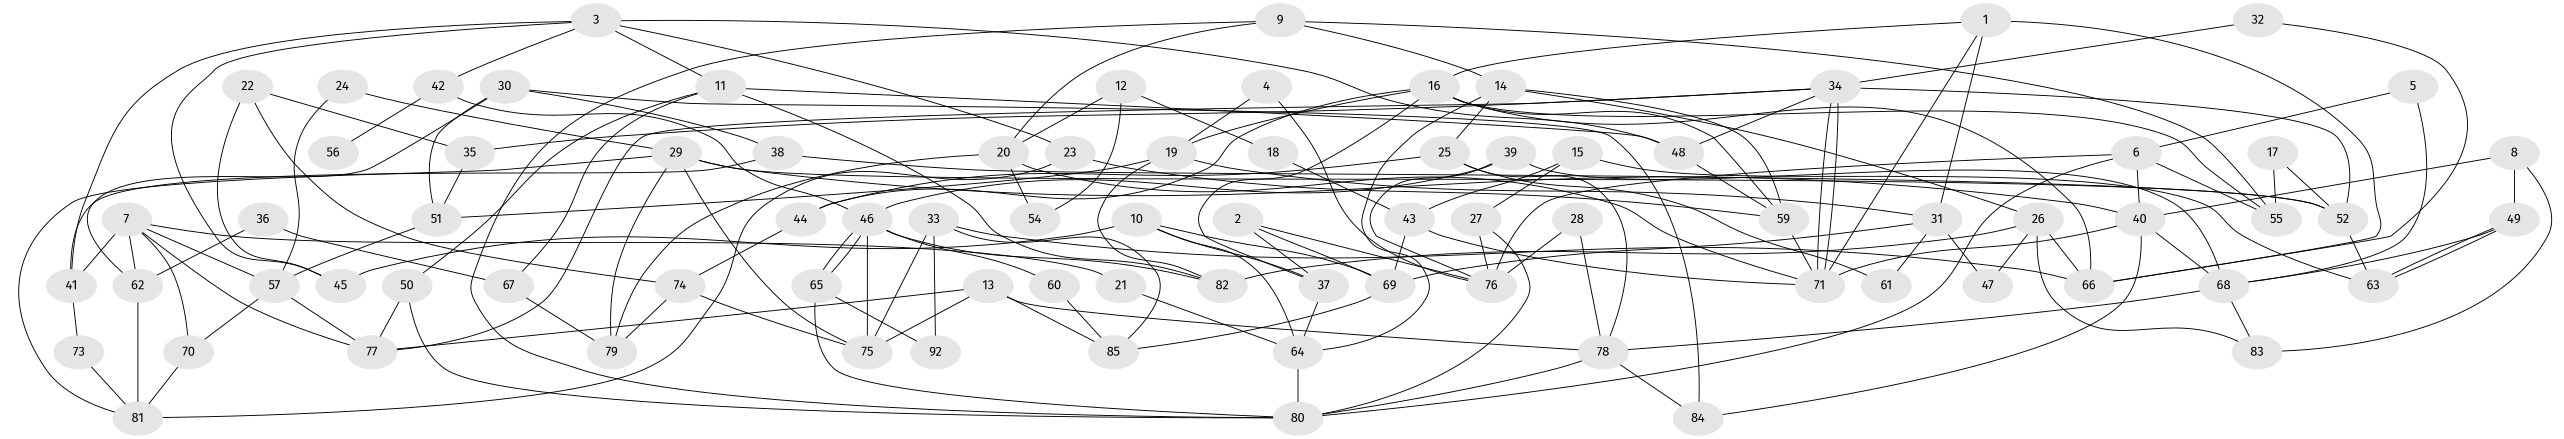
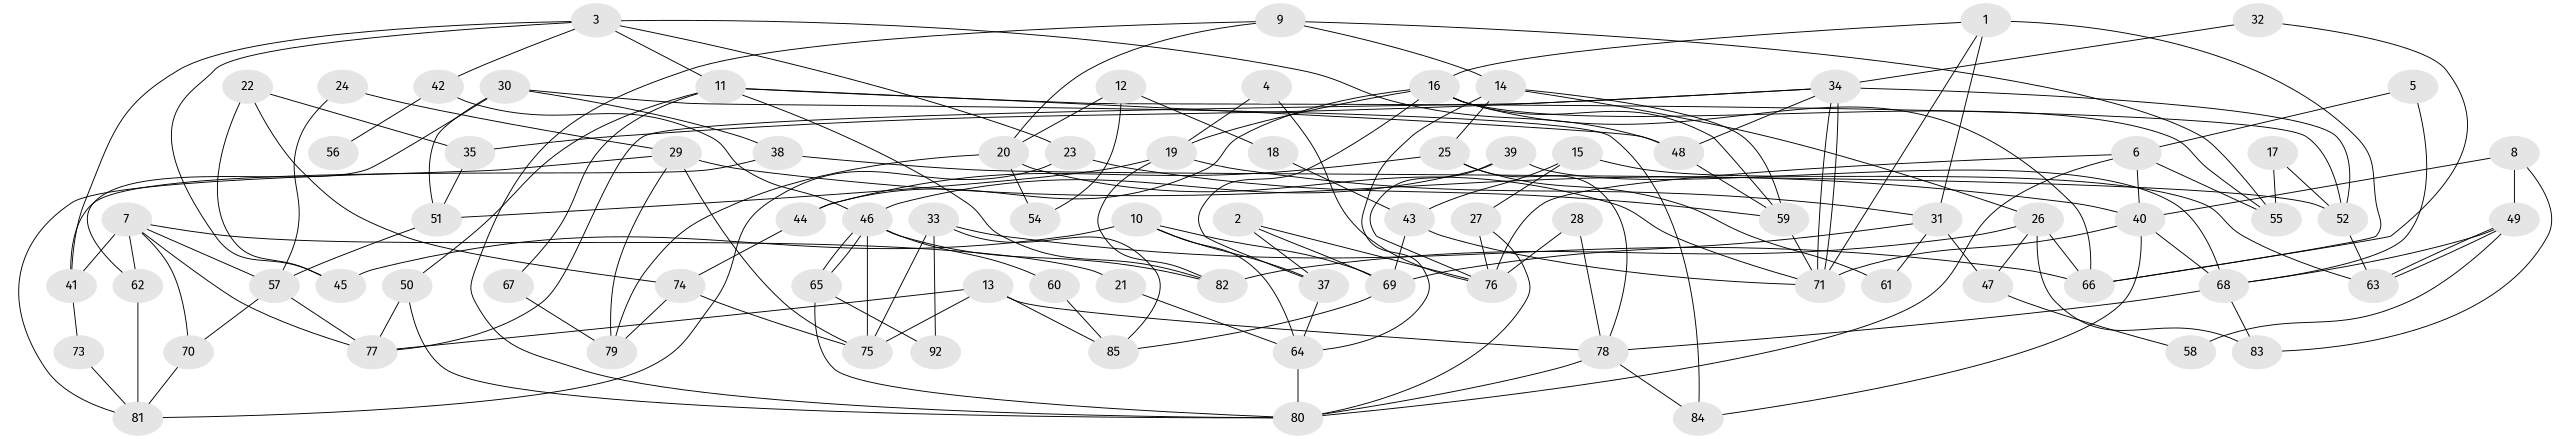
edge "29" -- "52": now "11" -- "52"
node "36": removed
node "58": added
